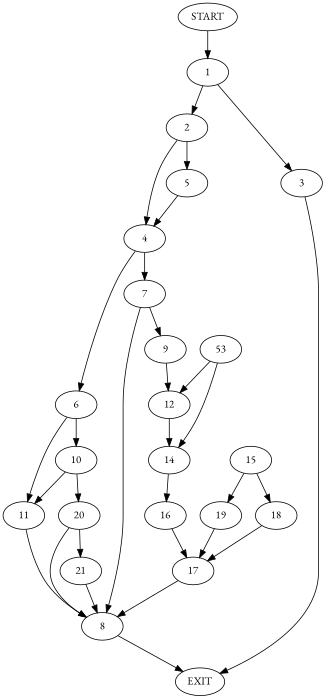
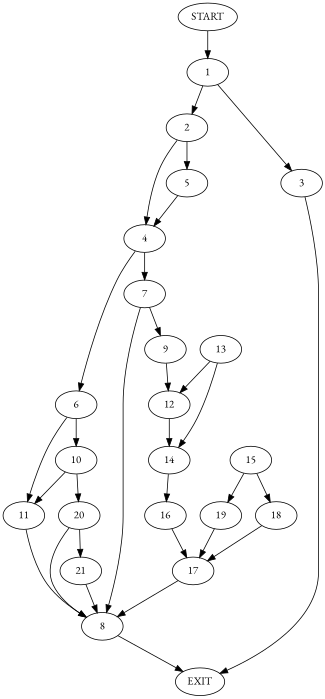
node "53": label "53" -> "13"
